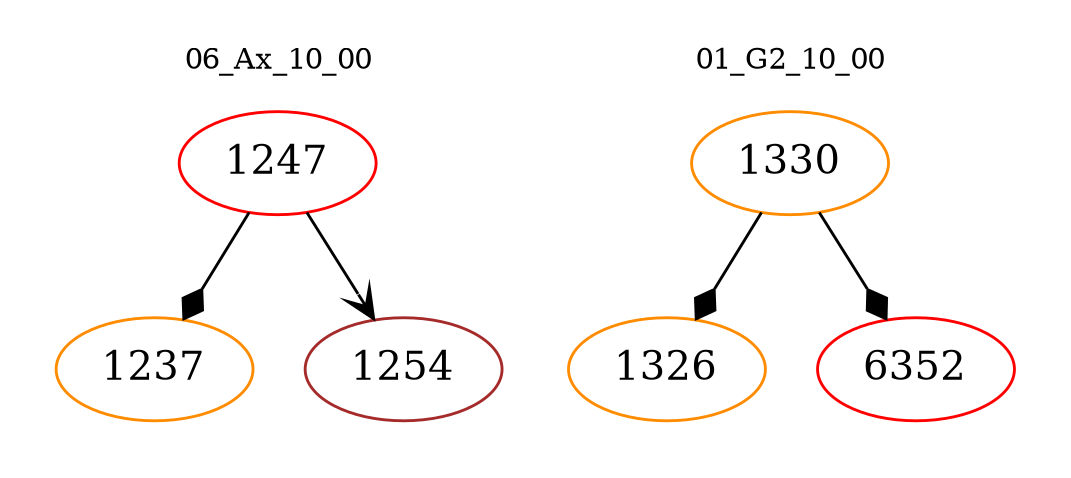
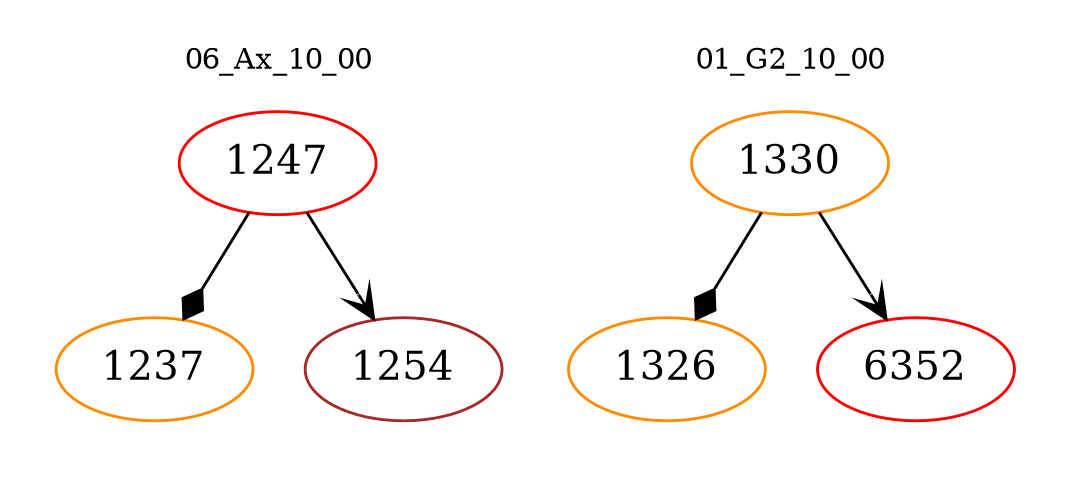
edge "1330" -> "6352": arrowhead diamond -> vee
